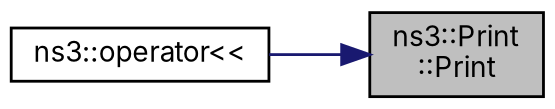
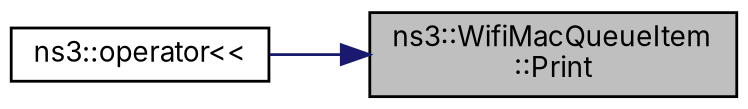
node "ns3::Print ::Print": label "ns3::Print ::Print" -> "ns3::WifiMacQueueItem ::Print"
